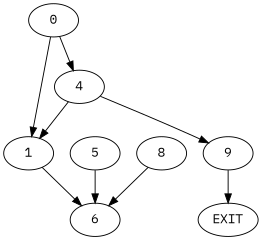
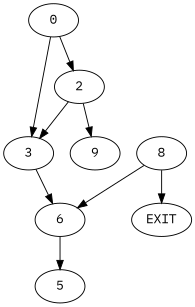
node "4": label "4" -> "2"
node "1": label "1" -> "3"
edge "5" -> "6": reversed
edge "9" -> "EXIT": now "8" -> "EXIT"
